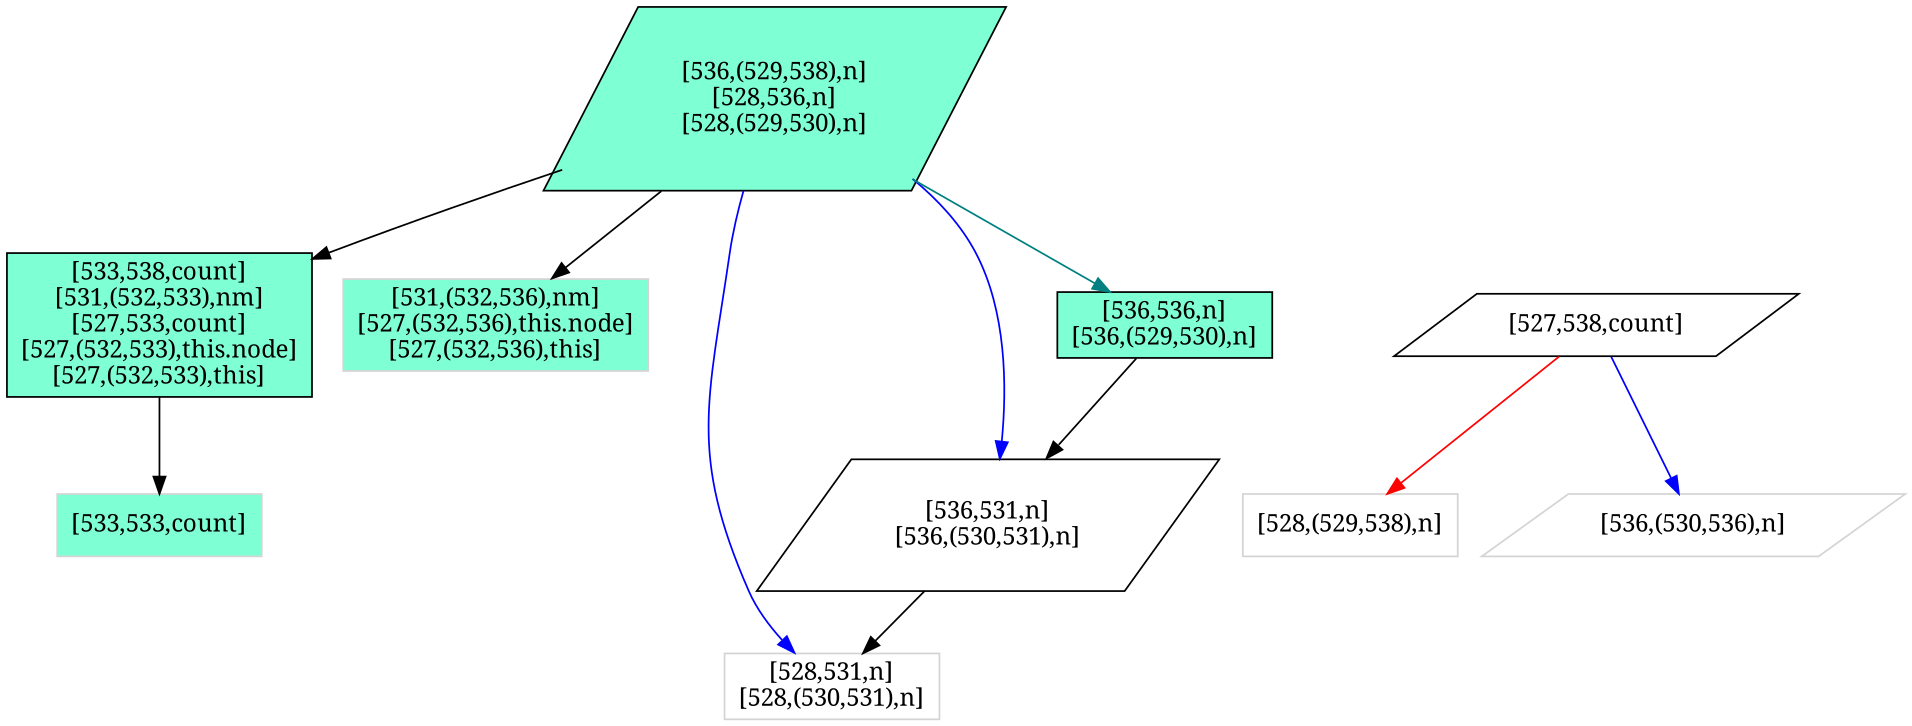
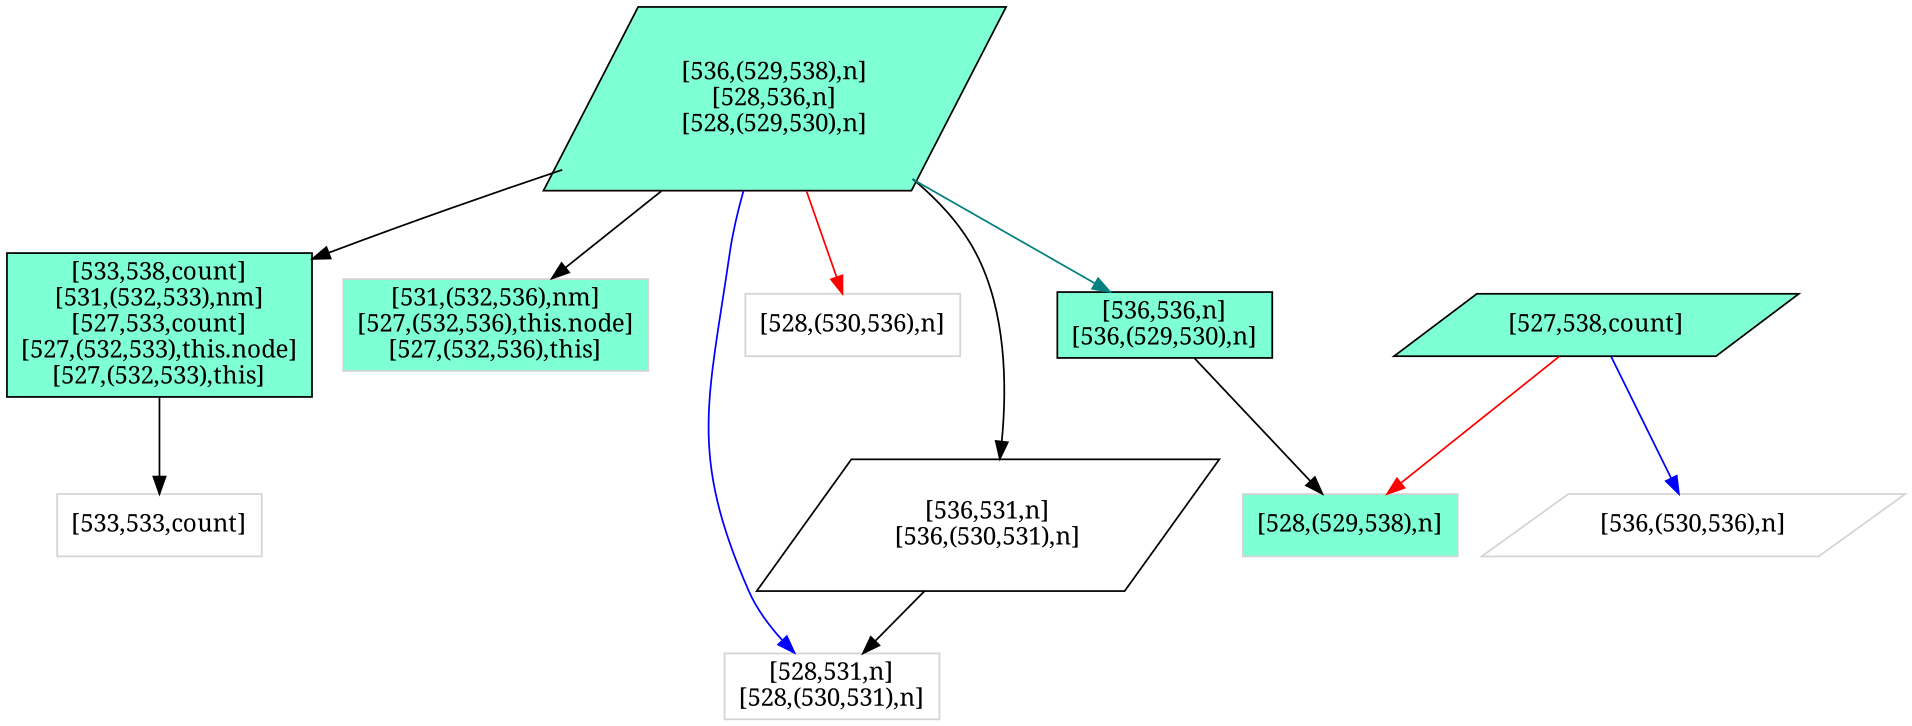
edge "[536,(529,538),n] [528,536,n] [528,(529,530),n]" -> "[536,531,n] [536,(530,531),n]": color blue -> black
node "[528,(530,536),n]": added
node "[527,538,count]": fillcolor white -> aquamarine
edge "[536,536,n] [536,(529,530),n]" -> "[536,531,n] [536,(530,531),n]": now "[536,536,n] [536,(529,530),n]" -> "[528,(529,538),n]"
node "[533,533,count]": fillcolor aquamarine -> white
node "[528,(529,538),n]": fillcolor white -> aquamarine
